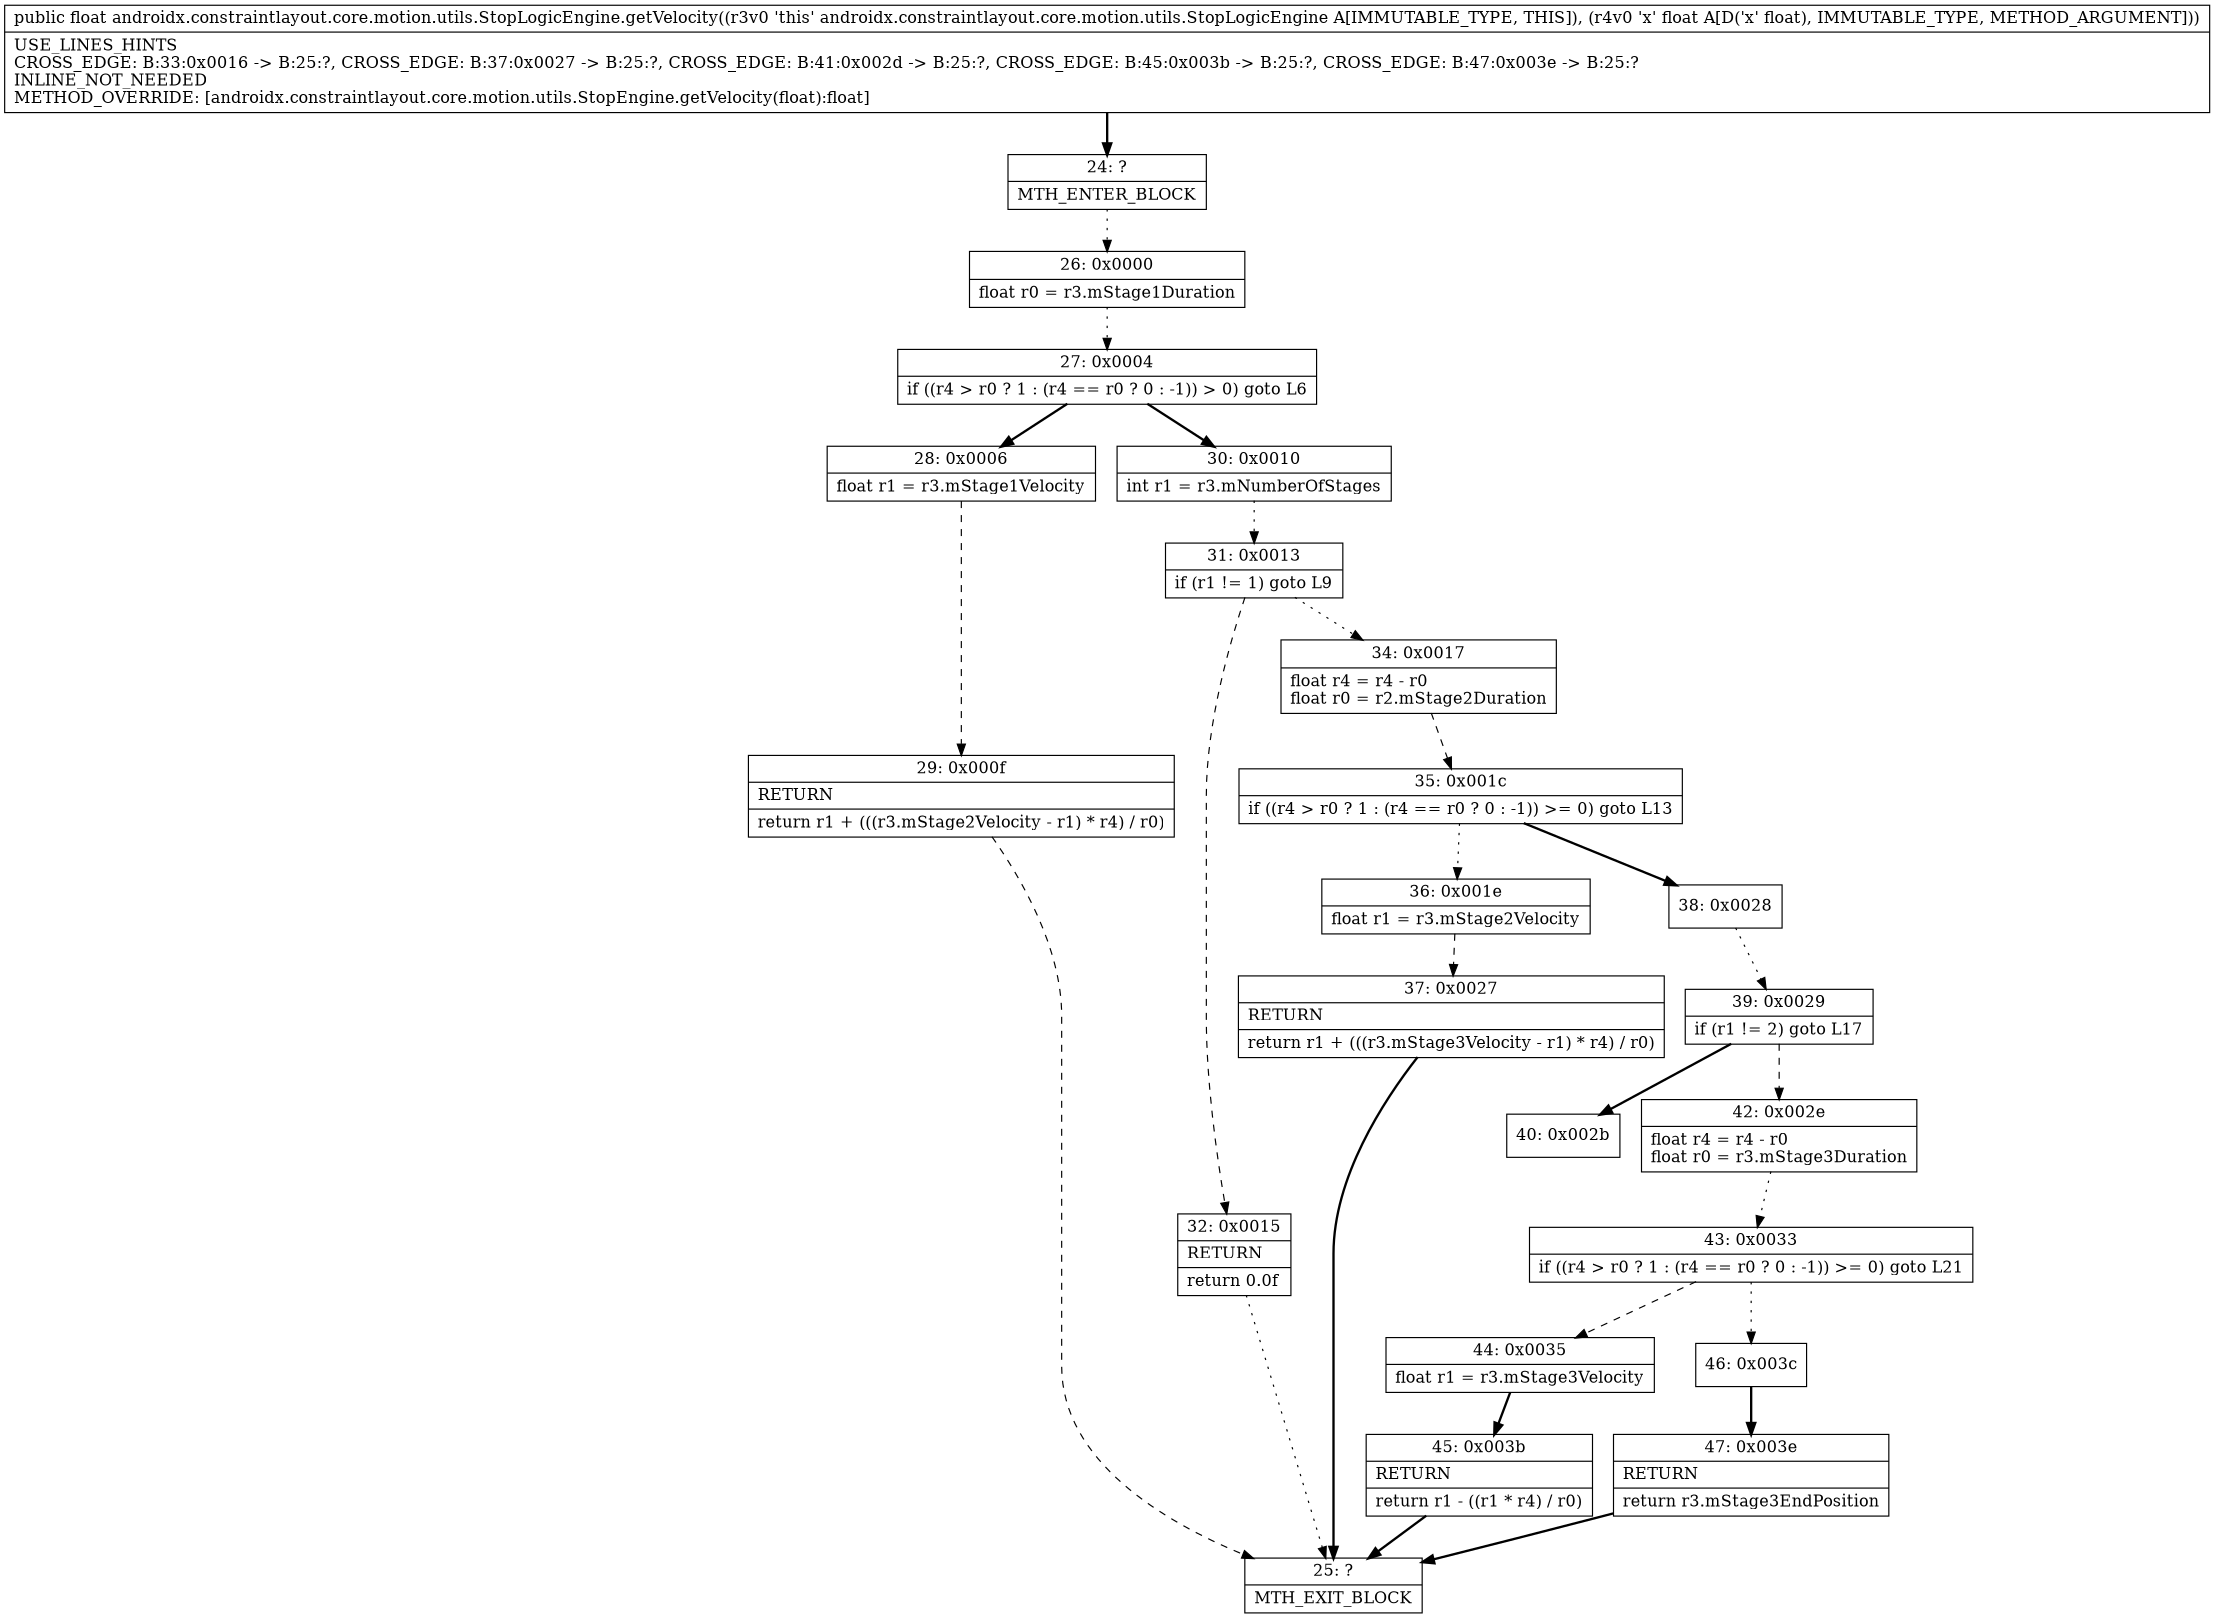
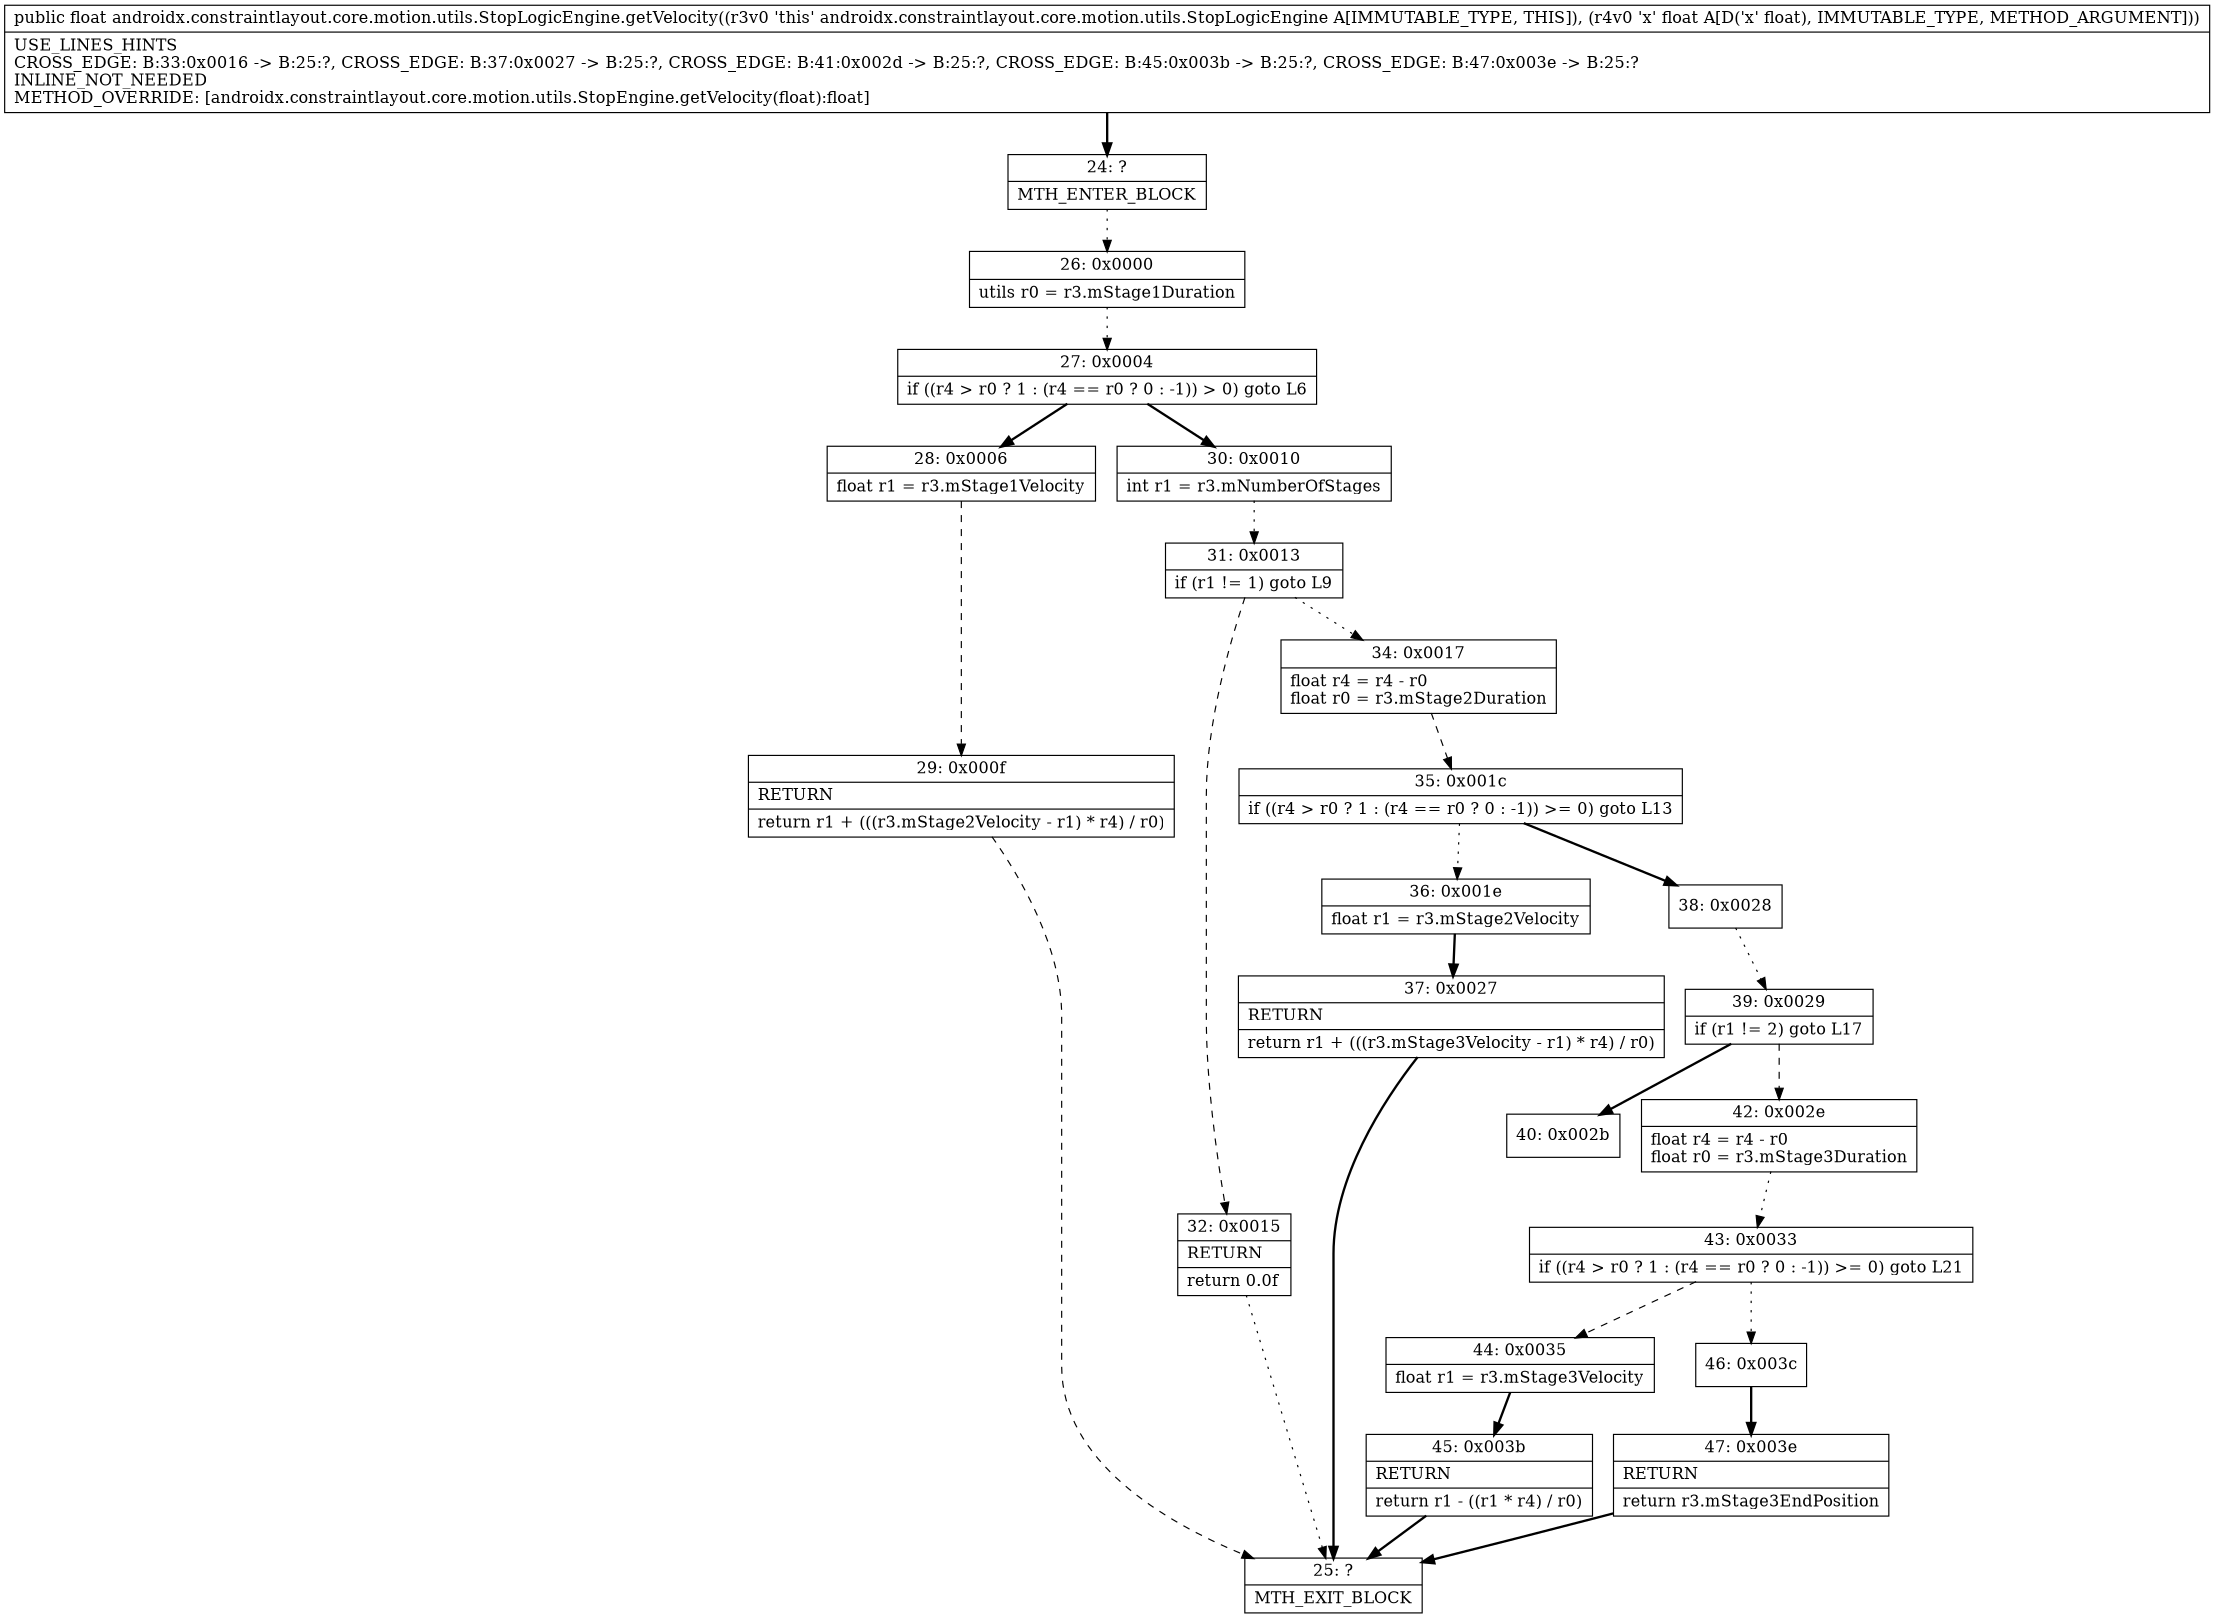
node "26: 0x0000": text "float r0 = r3.mStage1Duration" -> "utils r0 = r3.mStage1Duration"
node "34: 0x0017": text "float r0 = r2.mStage2Duration" -> "float r0 = r3.mStage2Duration"
edge "36: 0x001e" -> "37: 0x0027": style dashed -> bold
